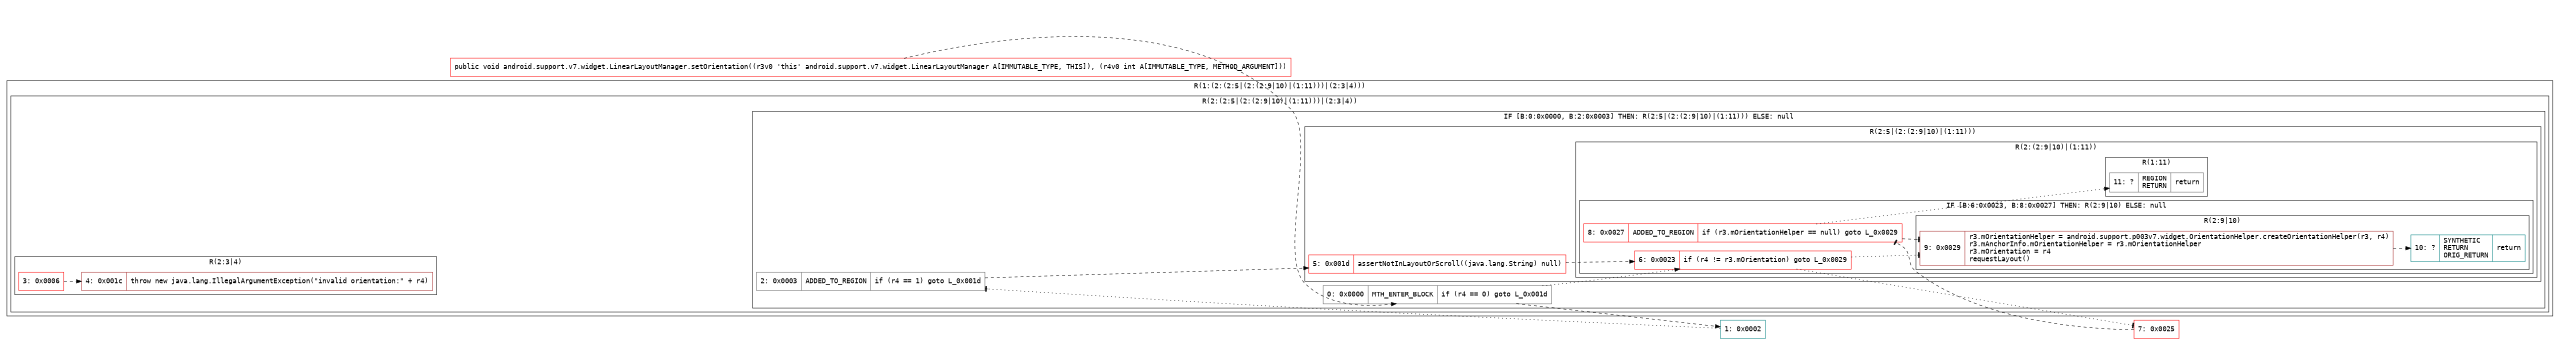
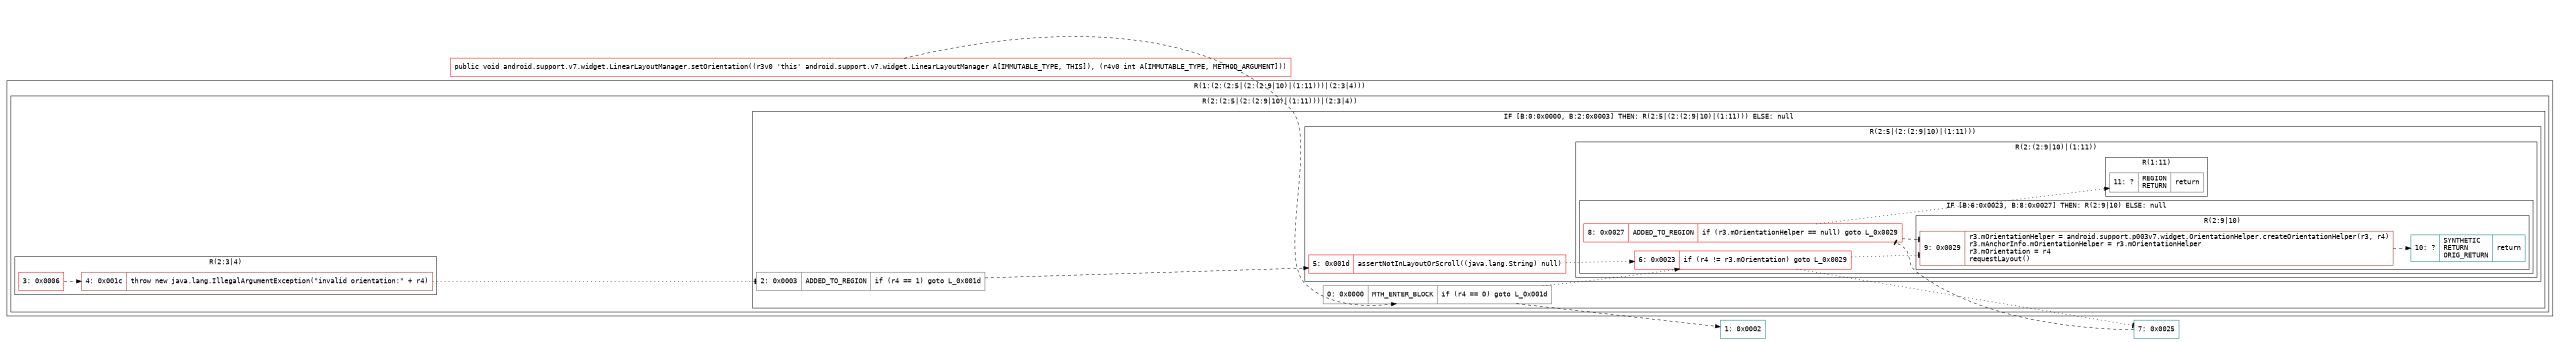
edge "5: 0x001d" -> "6: 0x0023": style dashed -> dotted
edge "1: 0x0002" -> "2: 0x0003": now "4: 0x001c" -> "2: 0x0003"
node "7: 0x0025": color red -> teal
